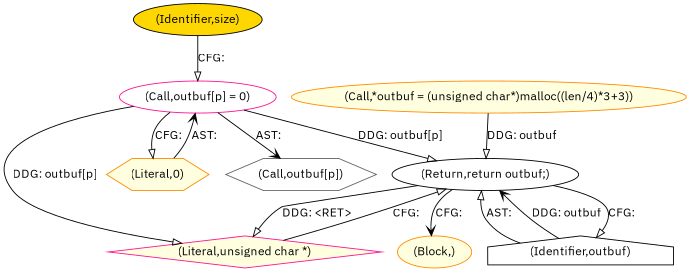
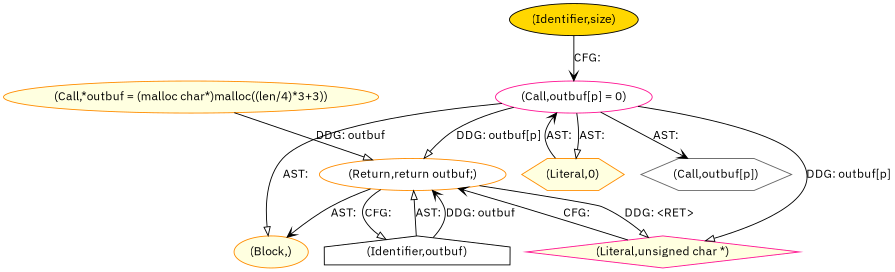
edge "(Identifier,size)" -> "(Call,outbuf[p] = 0)": arrowhead onormal -> vee
node "(Call,*outbuf = (unsigned char*)malloc((len/4)*3+3))": label "(Call,*outbuf = (unsigned char*)malloc((len/4)*3+3))" -> "(Call,*outbuf = (malloc char*)malloc((len/4)*3+3))"
edge "(Call,outbuf[p] = 0)" -> "(Block,)": added, label "AST:"
edge "(Call,outbuf[p] = 0)" -> "(Literal,0)": label "CFG: " -> "AST: "
node "(Return,return outbuf;)": color black -> darkorange
edge "(Return,return outbuf;)" -> "(Block,)": label "CFG: " -> "AST: "
edge "(Literal,unsigned char *)" -> "(Return,return outbuf;)": arrowhead onormal -> vee
